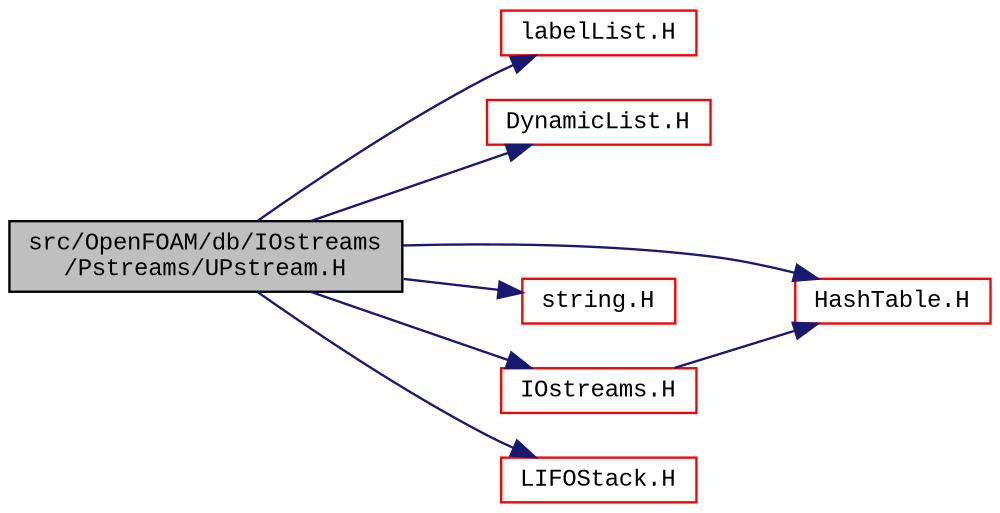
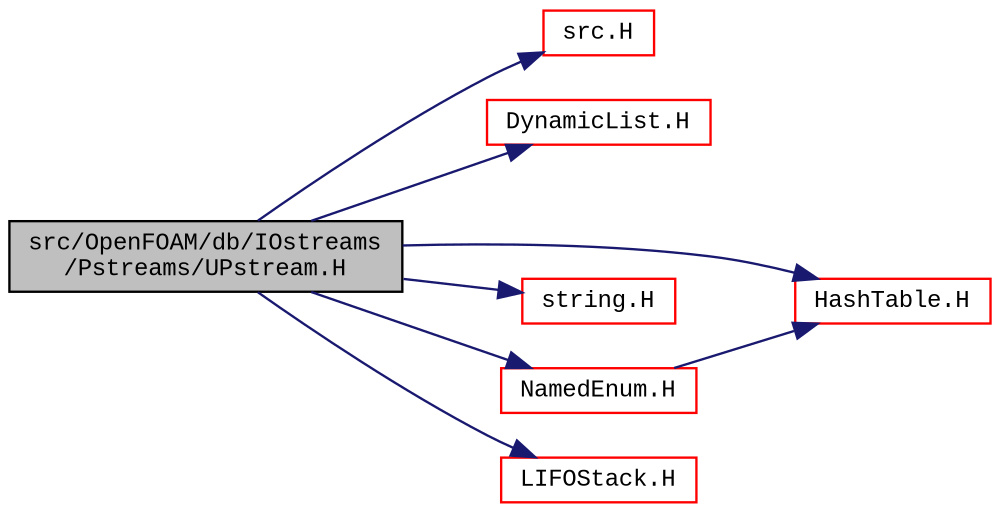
node "labelList.H": label "labelList.H" -> "src.H"
node "IOstreams.H": label "IOstreams.H" -> "NamedEnum.H"
